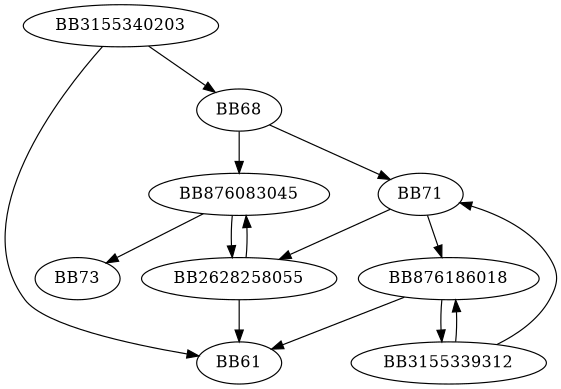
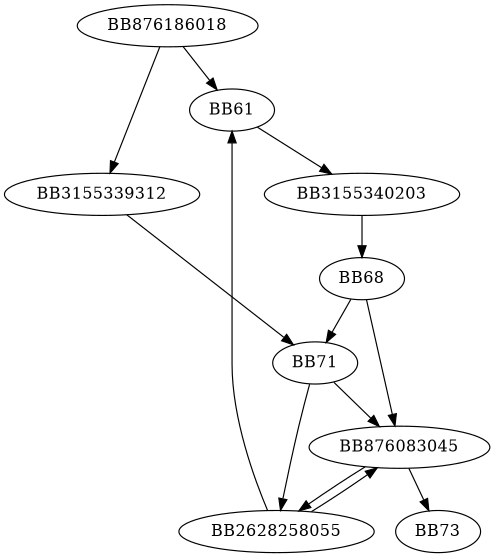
edge "BB71" -> "BB876186018": now "BB71" -> "BB876083045"
edge "BB3155340203" -> "BB61": reversed
edge "BB3155339312" -> "BB876186018": removed
